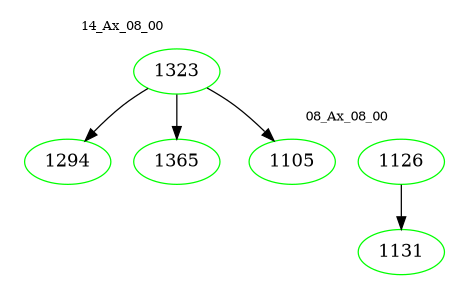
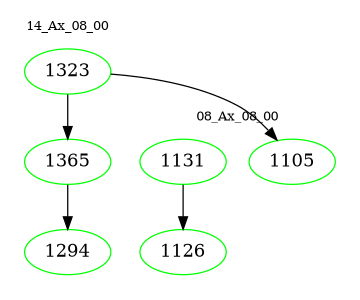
edge "1323" -> "1294": now "1365" -> "1294"
edge "1126" -> "1131": reversed
